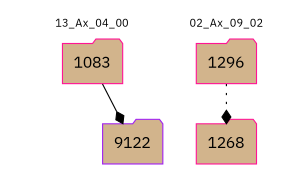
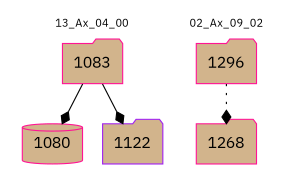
node "1080": added
node "9122": label "9122" -> "1122"
